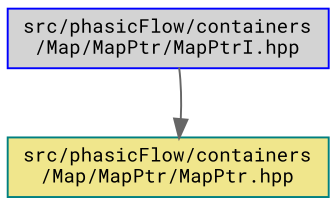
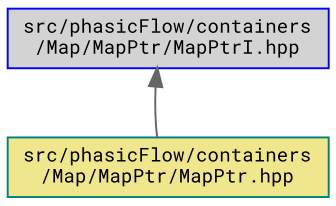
edge "src/phasicFlow/containers /Map/MapPtr/MapPtrI.hpp" -> "src/phasicFlow/containers /Map/MapPtr/MapPtr.hpp": reversed
